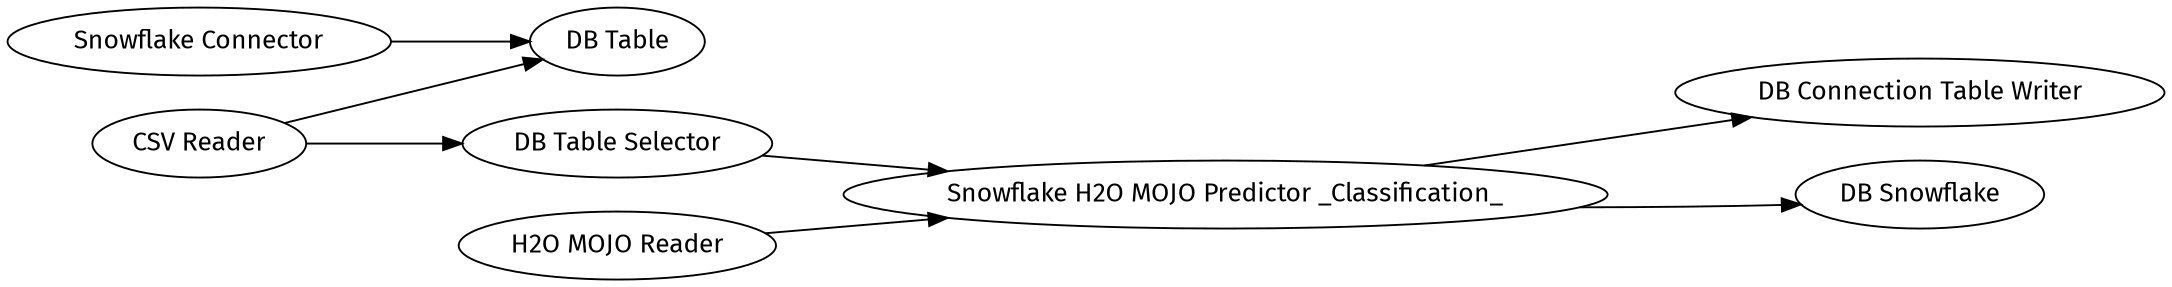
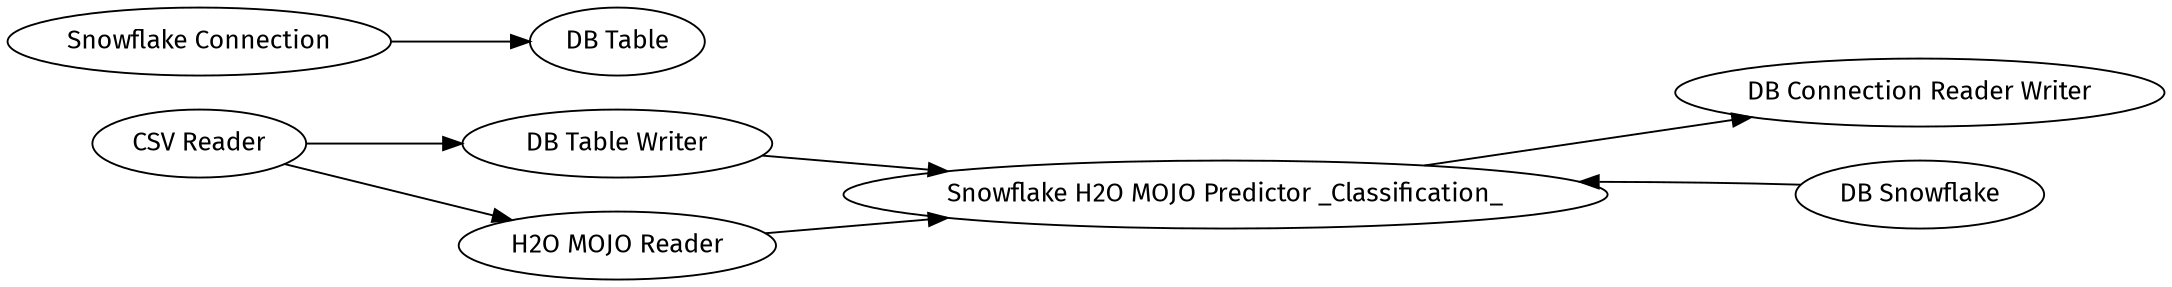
node "Snowflake Connector": label "Snowflake Connector" -> "Snowflake Connection"
node "DB Connection Table Writer": label "DB Connection Table Writer" -> "DB Connection Reader Writer"
edge "CSV Reader" -> "DB Table": now "CSV Reader" -> "H2O MOJO Reader"
node "DB Table Selector": label "DB Table Selector" -> "DB Table Writer"
edge "Snowflake H2O MOJO Predictor _Classification_" -> "DB Snowflake": reversed
